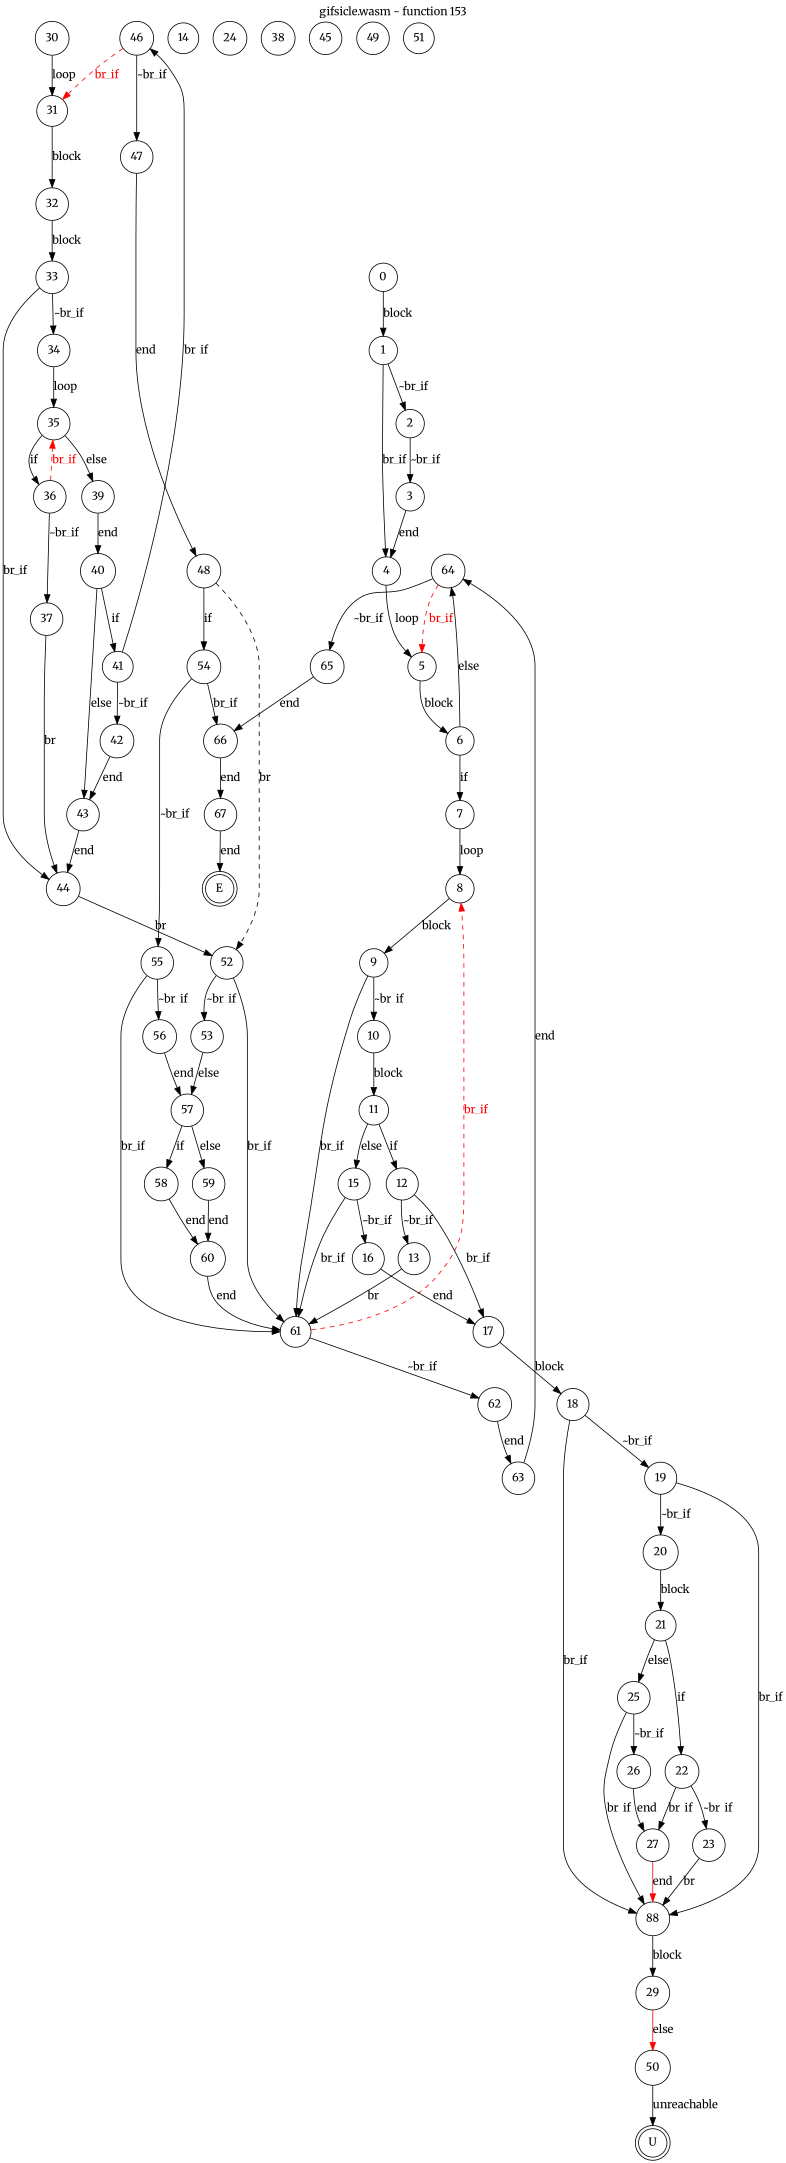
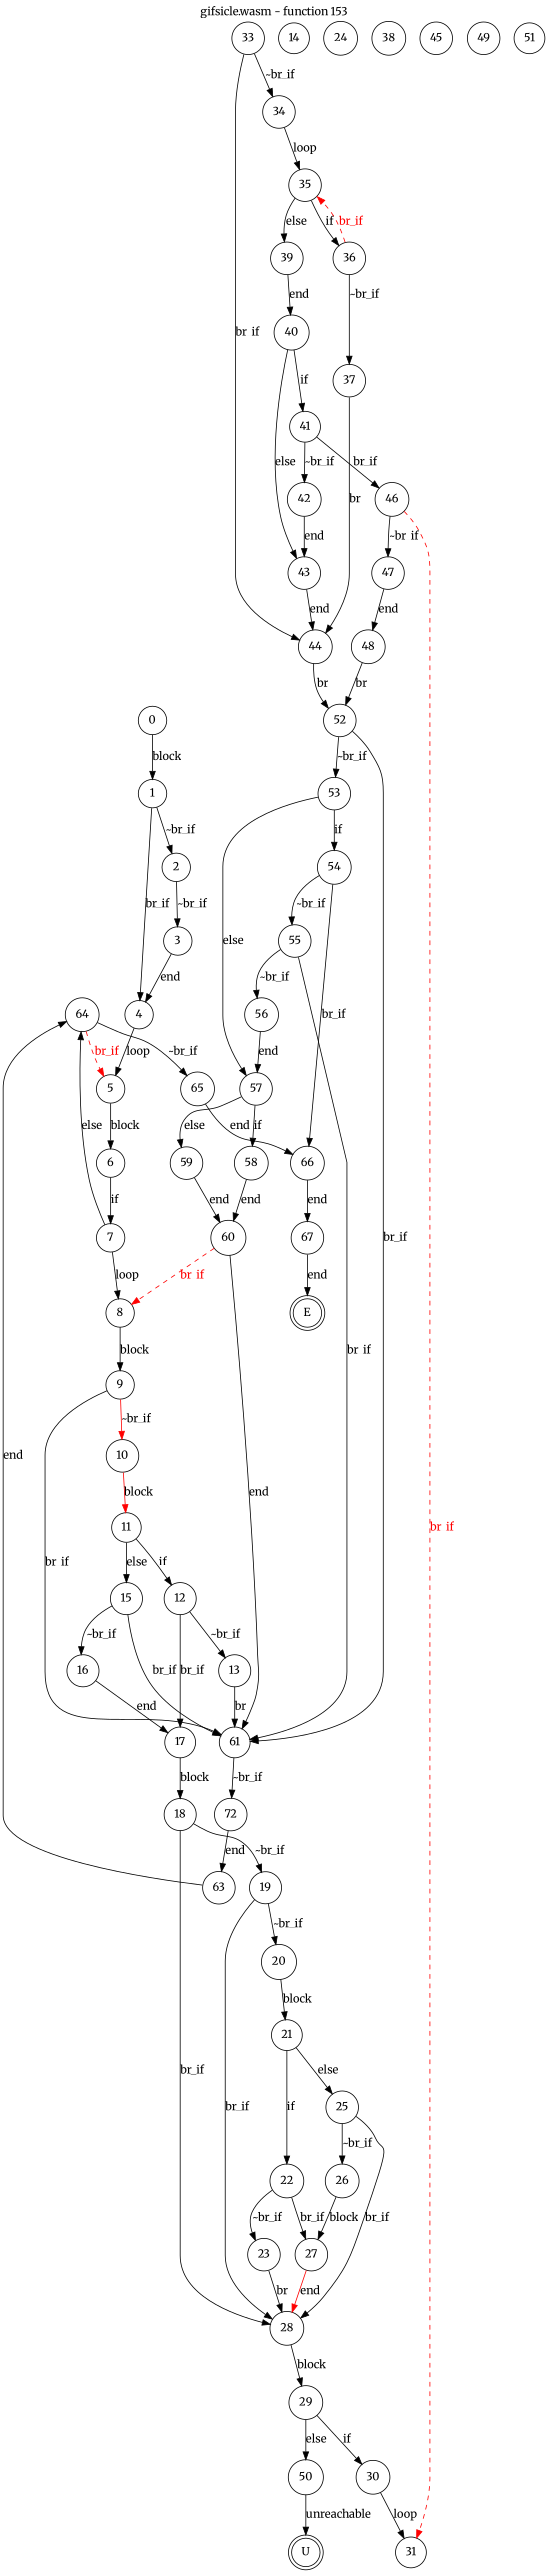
node "32": removed
edge "48" -> "54": now "53" -> "54"
edge "6" -> "64": now "7" -> "64"
edge "48" -> "52": style dashed -> solid
edge "9" -> "10": color black -> red
edge "10" -> "11": color black -> red
edge "61" -> "8": now "60" -> "8"
node "62": label "62" -> "72"
edge "26" -> "27": label "end" -> "block"
node "88": label "88" -> "28"
edge "29" -> "50": color red -> black
edge "29" -> "30": added, label "if"
